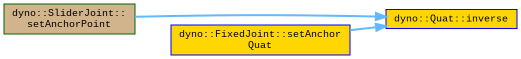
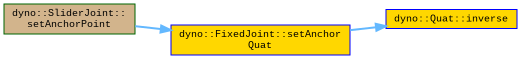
edge "dyno::SliderJoint:: setAnchorPoint" -> "dyno::Quat::inverse": now "dyno::SliderJoint:: setAnchorPoint" -> "dyno::FixedJoint::setAnchor Quat"
